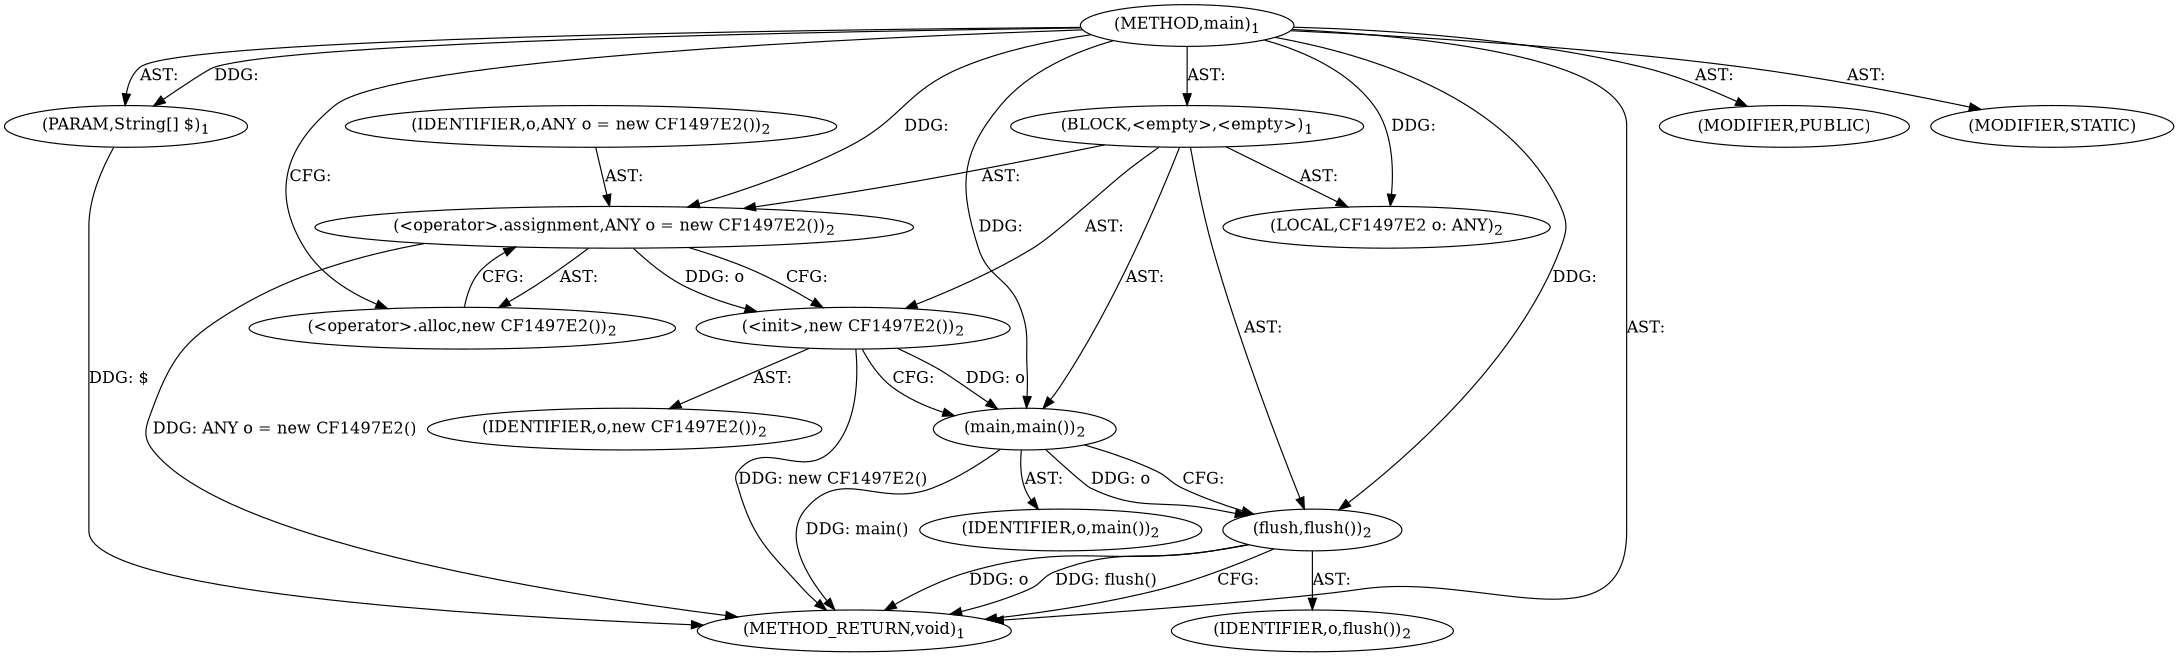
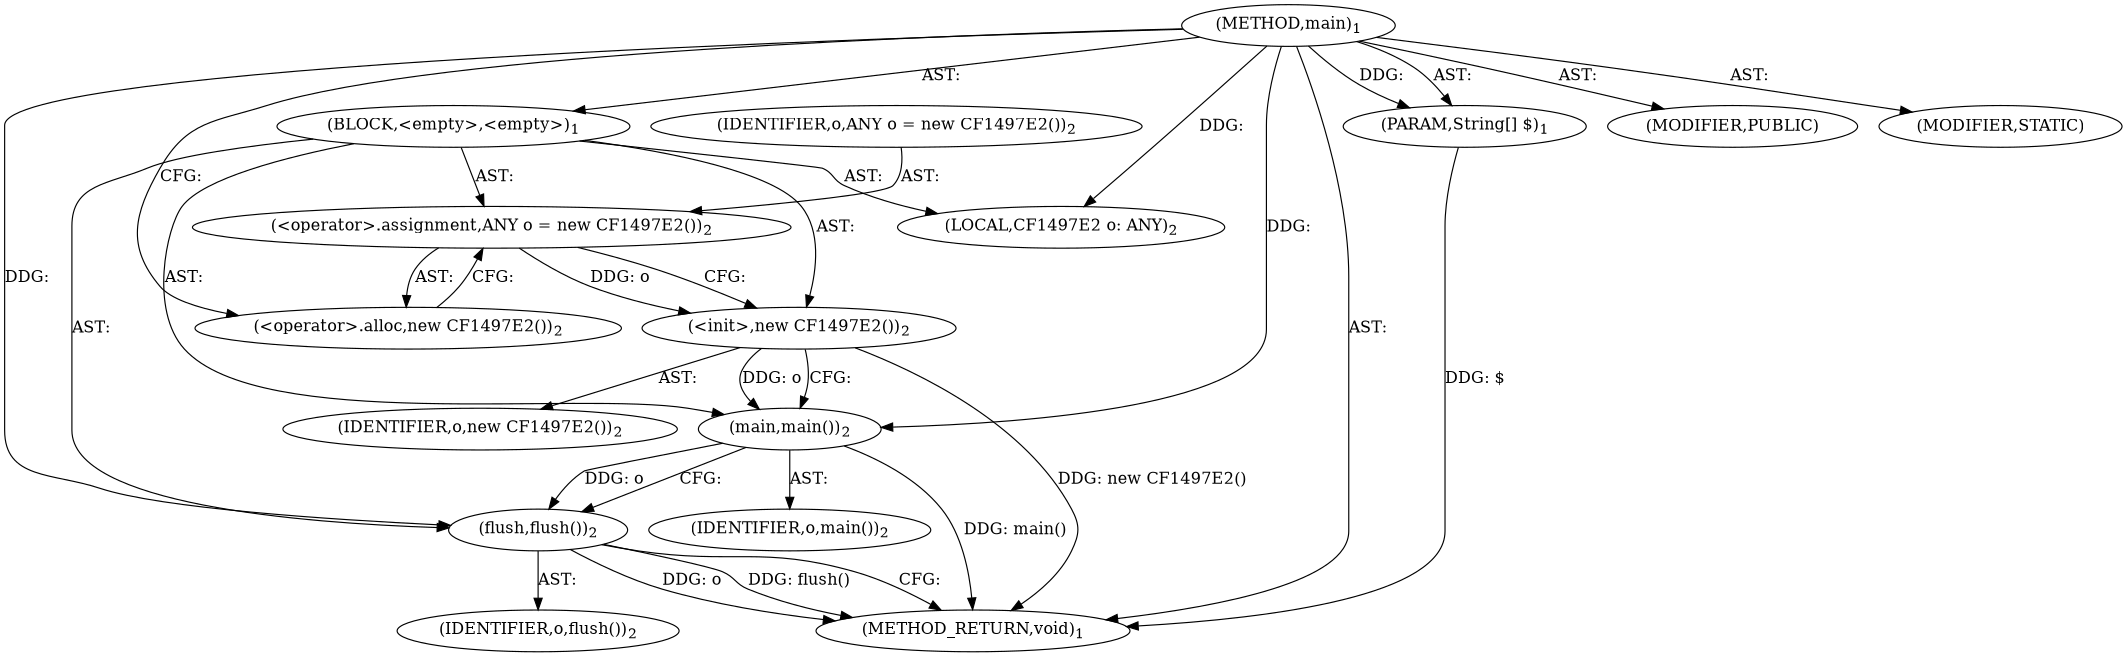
edge "(METHOD,main)" -> "(<operator>.assignment,ANY o = new CF1497E2())": removed, label "DDG:"
edge "(<operator>.assignment,ANY o = new CF1497E2())" -> "(METHOD_RETURN,void)": removed, label "DDG: ANY o = new CF1497E2()"
